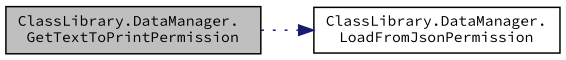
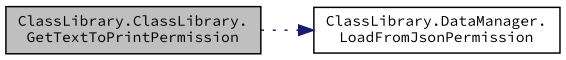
node "ClassLibrary.DataManager. GetTextToPrintPermission": label "ClassLibrary.DataManager. GetTextToPrintPermission" -> "ClassLibrary.ClassLibrary. GetTextToPrintPermission"
